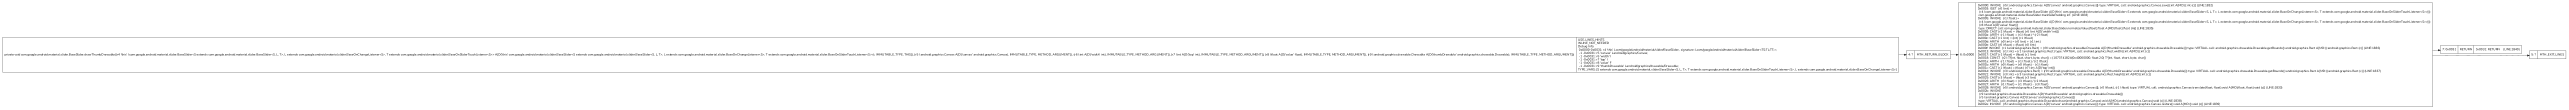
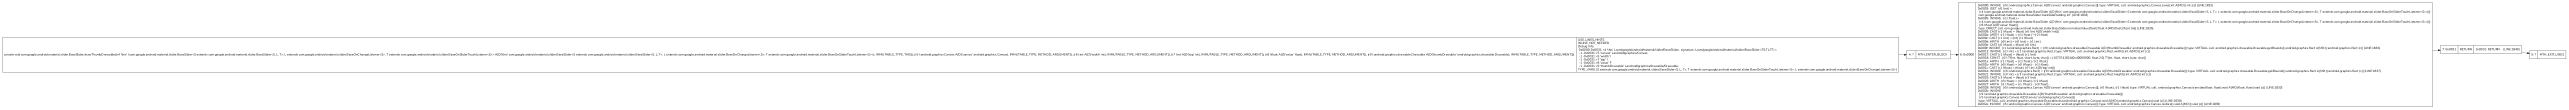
node "4: ?": text "MTH_RETURN_BLOCK" -> "MTH_ENTER_BLOCK"
edge "6: 0x0000" -> "5: ?": now "7: 0x0031" -> "5: ?"
